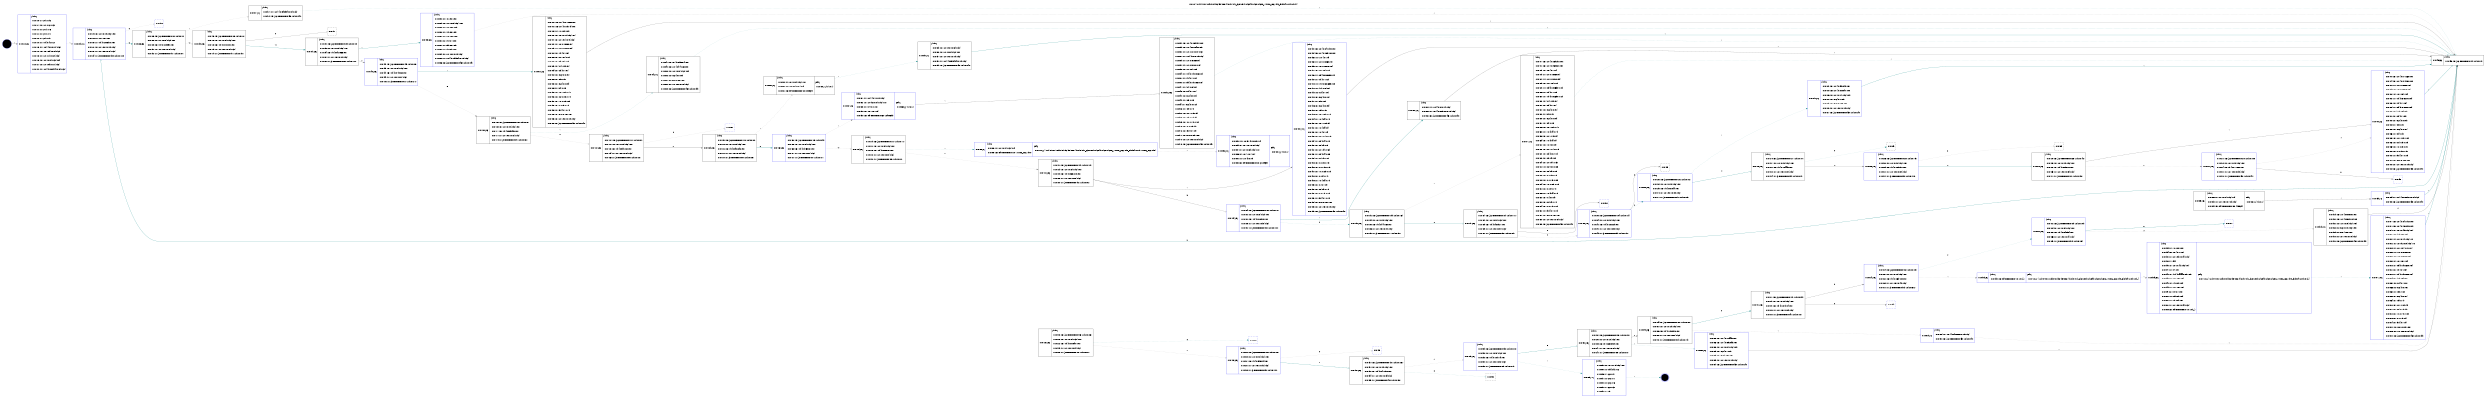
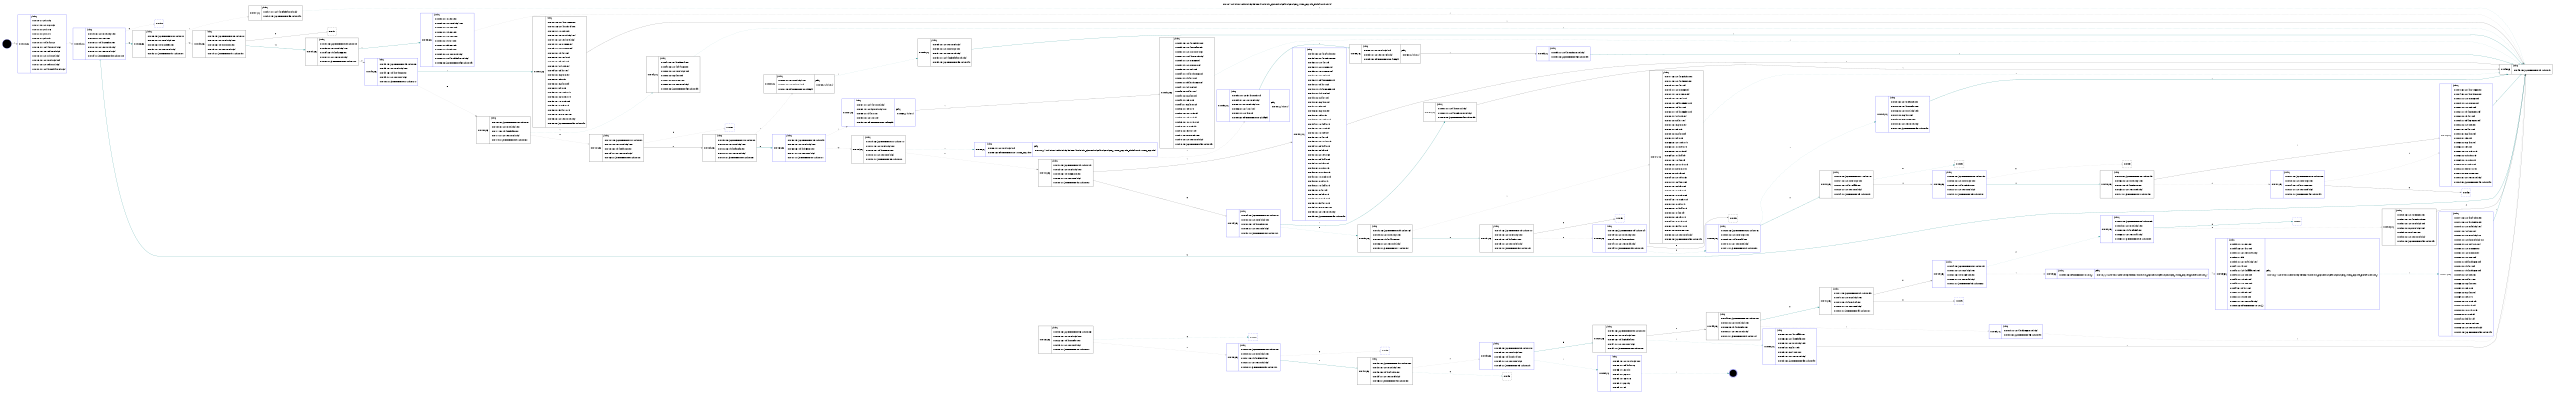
edge "0x401cb3 [27]" -> "0x401cce [15]": added, label "1"
